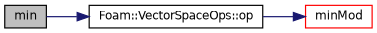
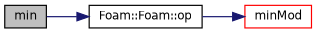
node "Foam::VectorSpaceOps::op": label "Foam::VectorSpaceOps::op" -> "Foam::Foam::op"
